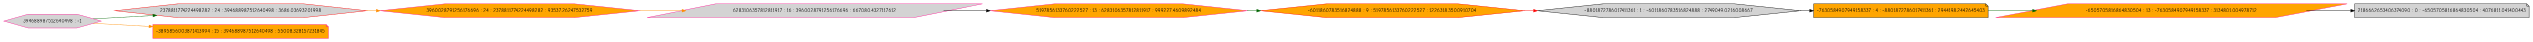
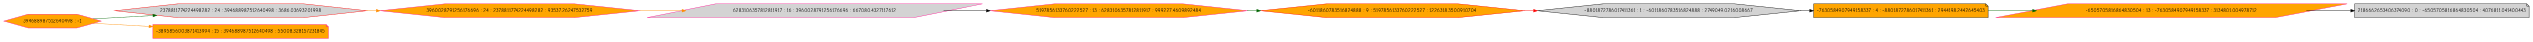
node "394688987512640498 : -1": fillcolor lightgrey -> orange
